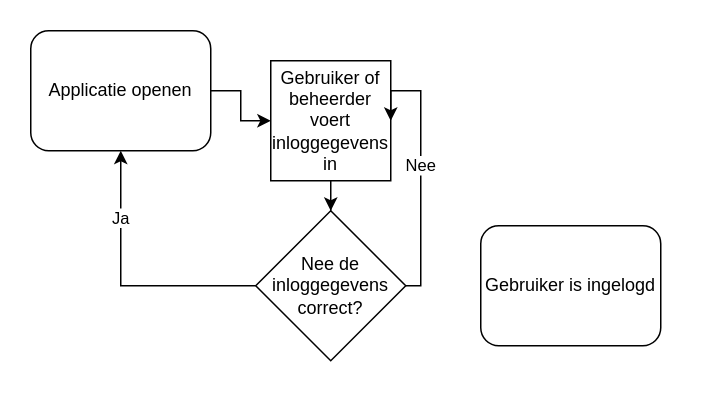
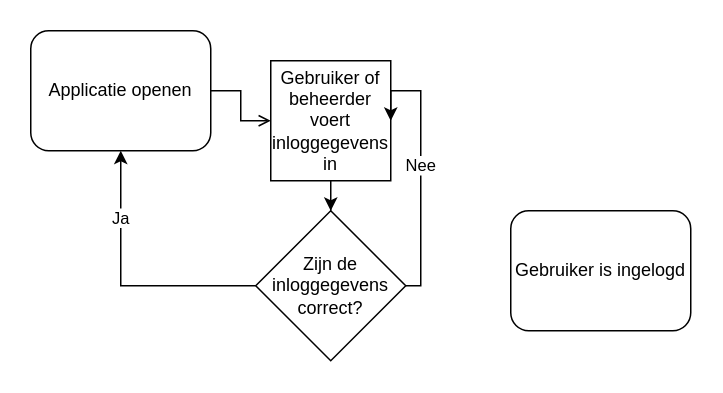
edge "Applicatie openen" -> "Gebruiker of beheerder voert inloggegevens in": arrowhead classic -> open
node "Nee de inloggegevens correct?": label "Nee de inloggegevens correct?" -> "Zijn de inloggegevens correct?"
node "Gebruiker is ingelogd": moved (571, 286) -> (601, 271)
